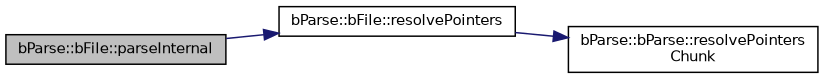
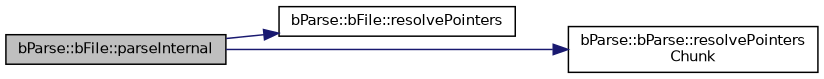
edge "bParse::bFile::resolvePointers" -> "bParse::bParse::resolvePointers Chunk": now "bParse::bFile::parseInternal" -> "bParse::bParse::resolvePointers Chunk"
